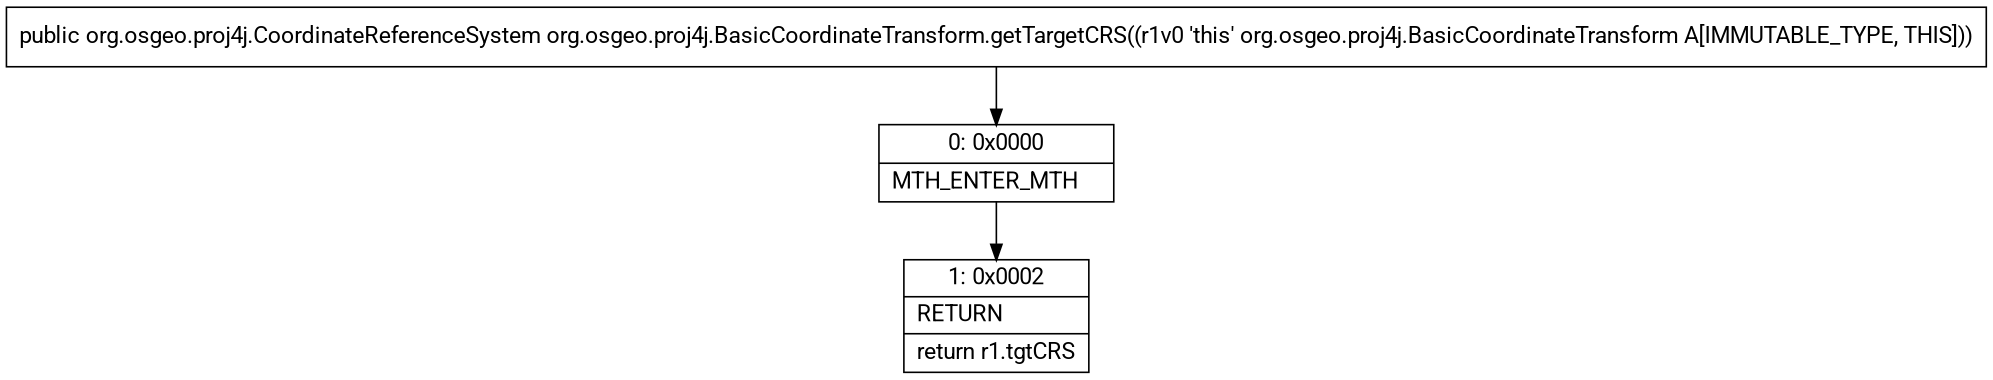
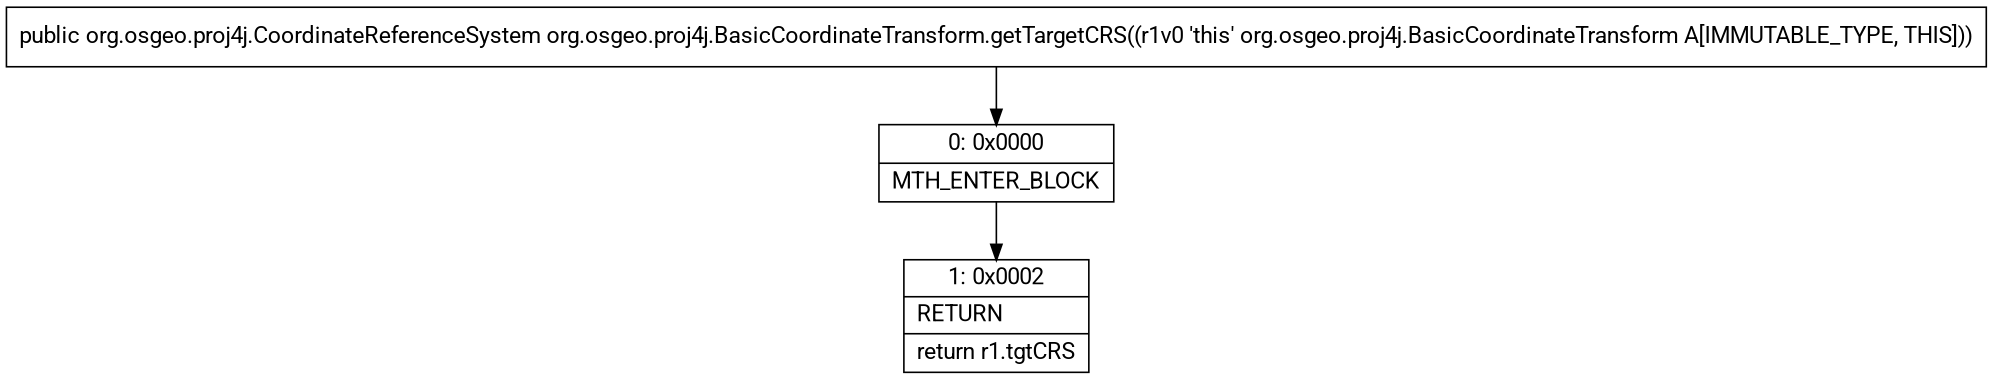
node "0: 0x0000": text "MTH_ENTER_MTH" -> "MTH_ENTER_BLOCK"
